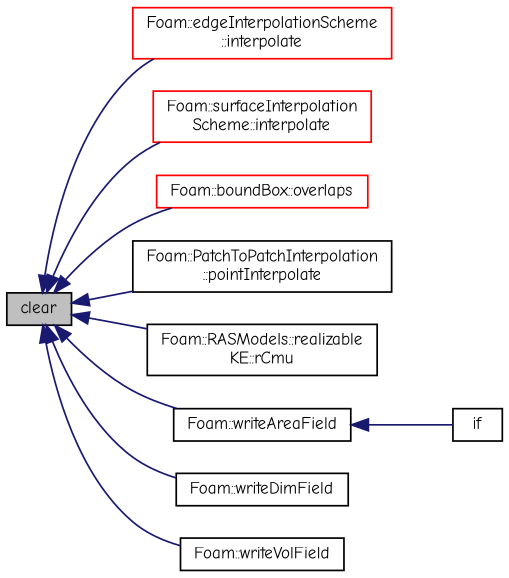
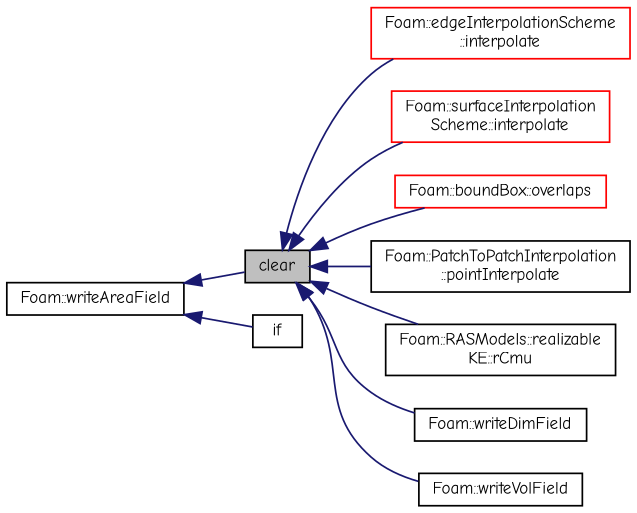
edge "Foam::writeAreaField" -> "clear": reversed
